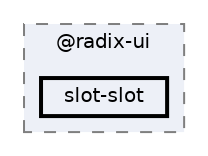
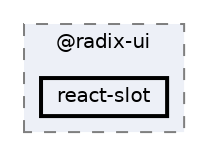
node "slot-slot": label "slot-slot" -> "react-slot"
